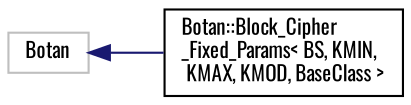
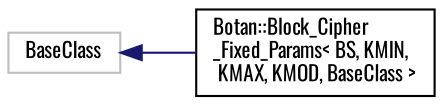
node "Botan": label "Botan" -> "BaseClass"
